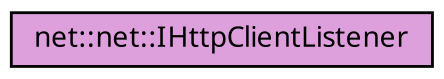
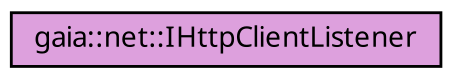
node "net::net::IHttpClientListener": label "net::net::IHttpClientListener" -> "gaia::net::IHttpClientListener"
